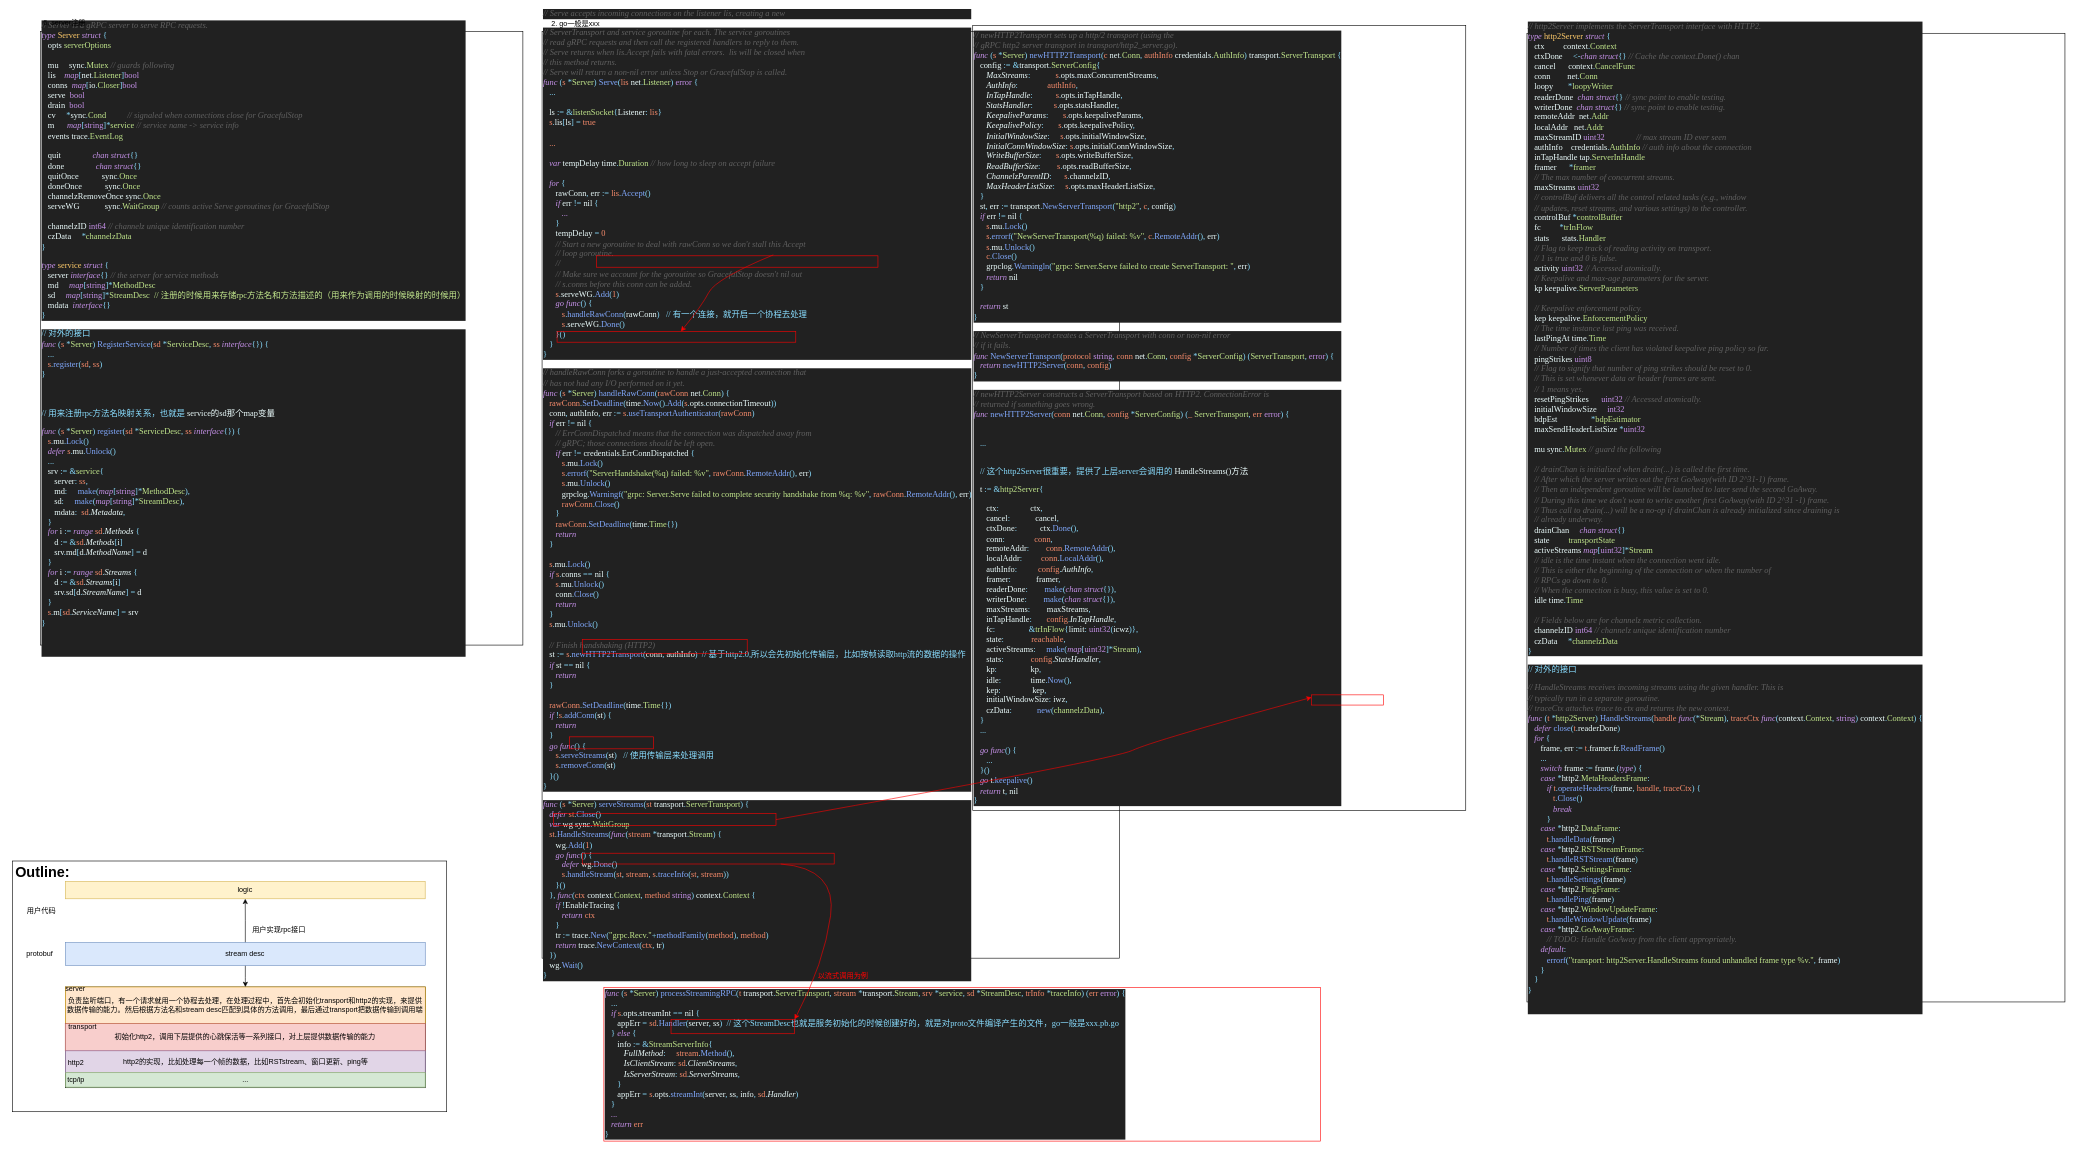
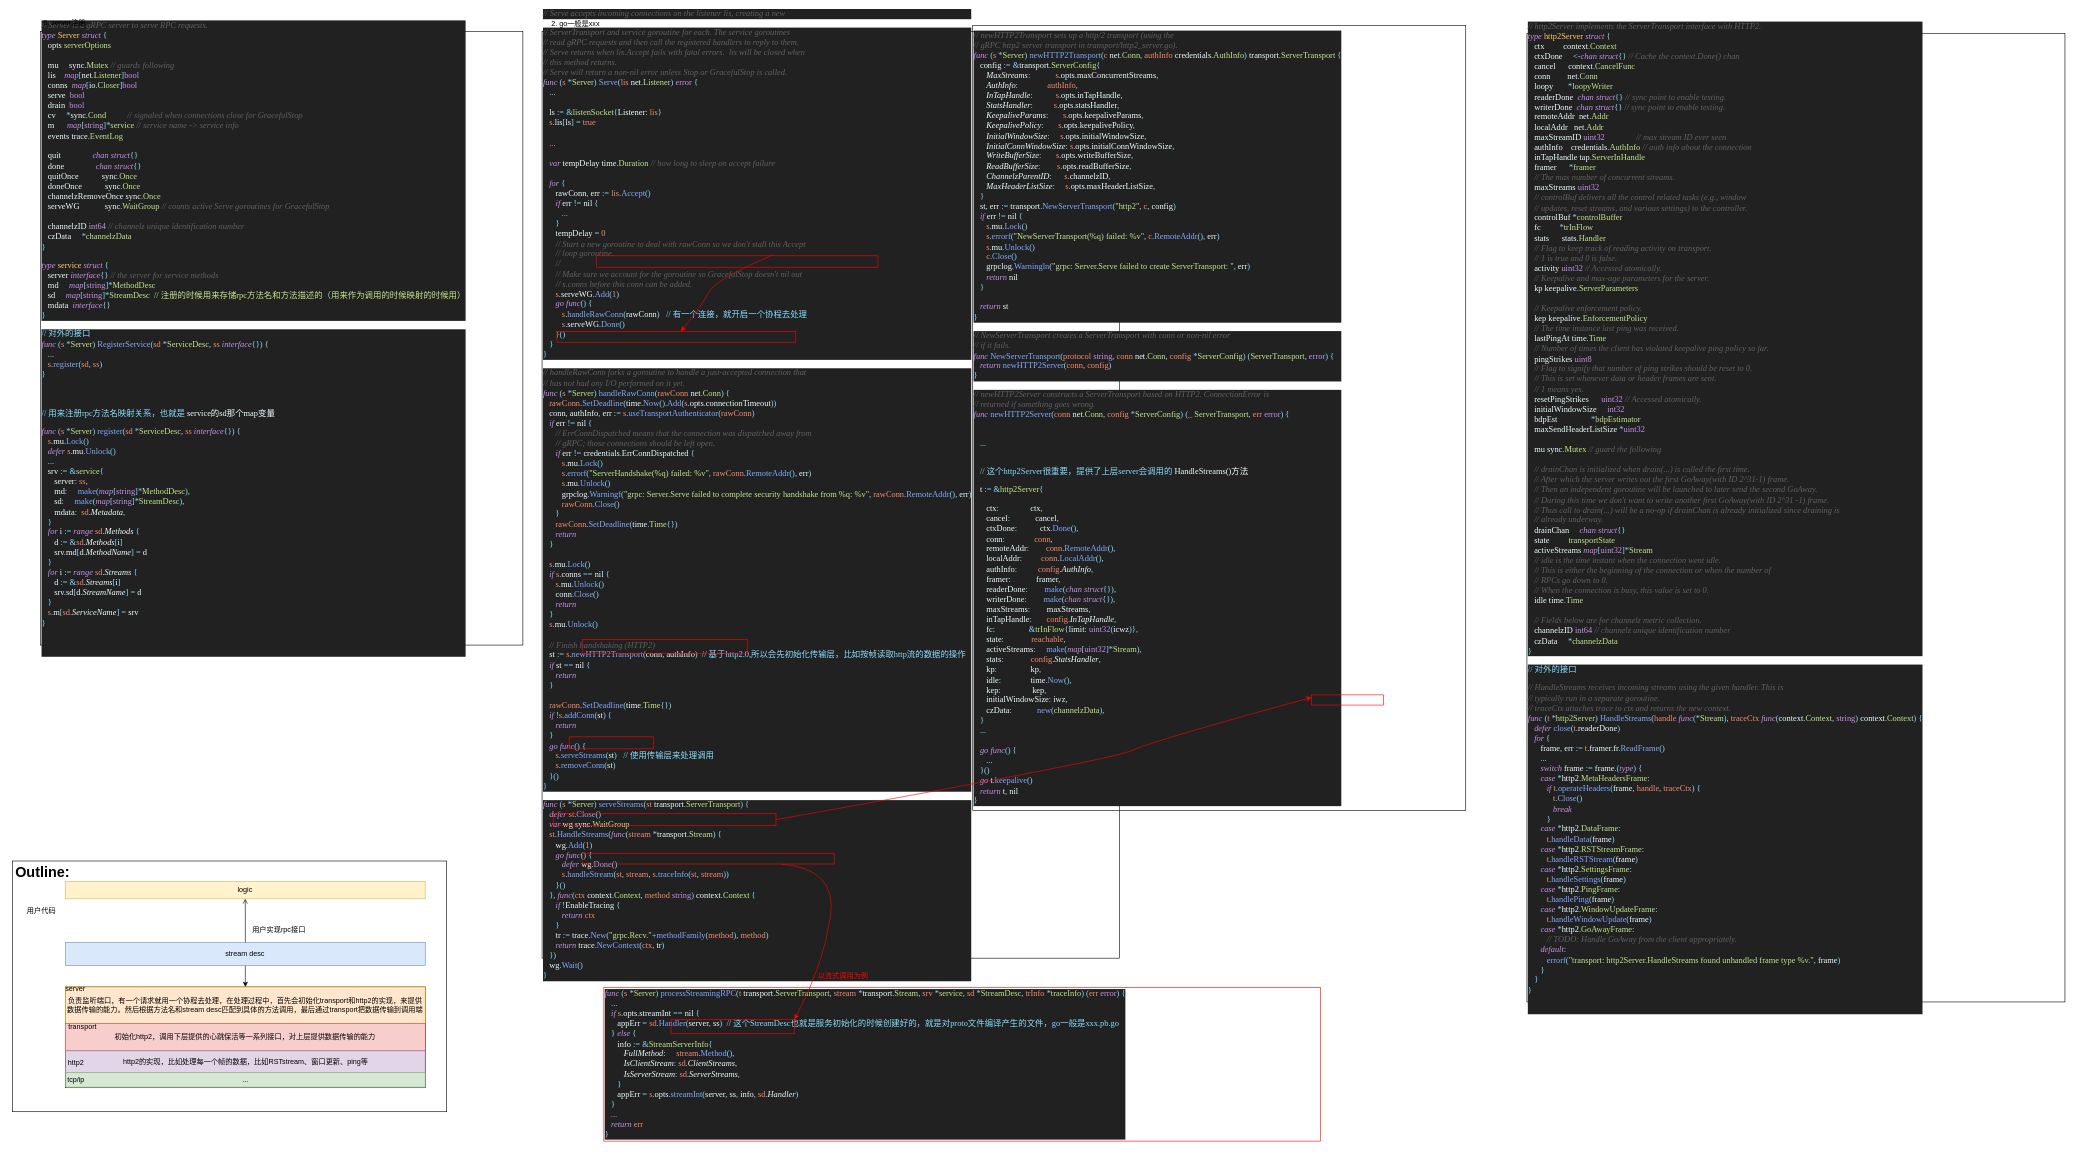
edge "stream desc" -> "logic": arrowhead classic -> open
node "protobuf": removed
